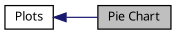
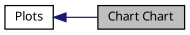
node "Pie Chart": label "Pie Chart" -> "Chart Chart"
